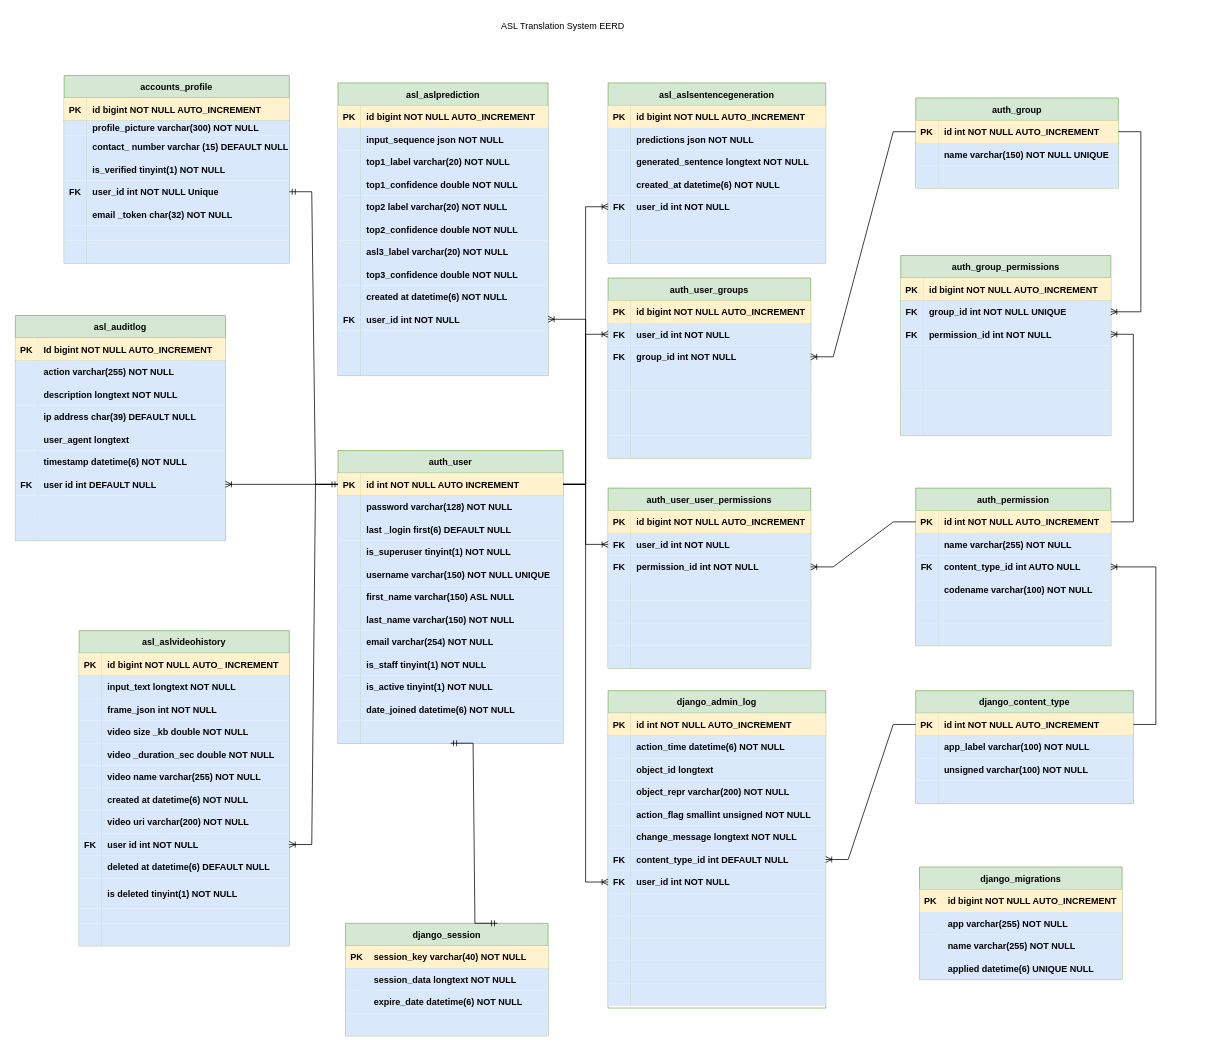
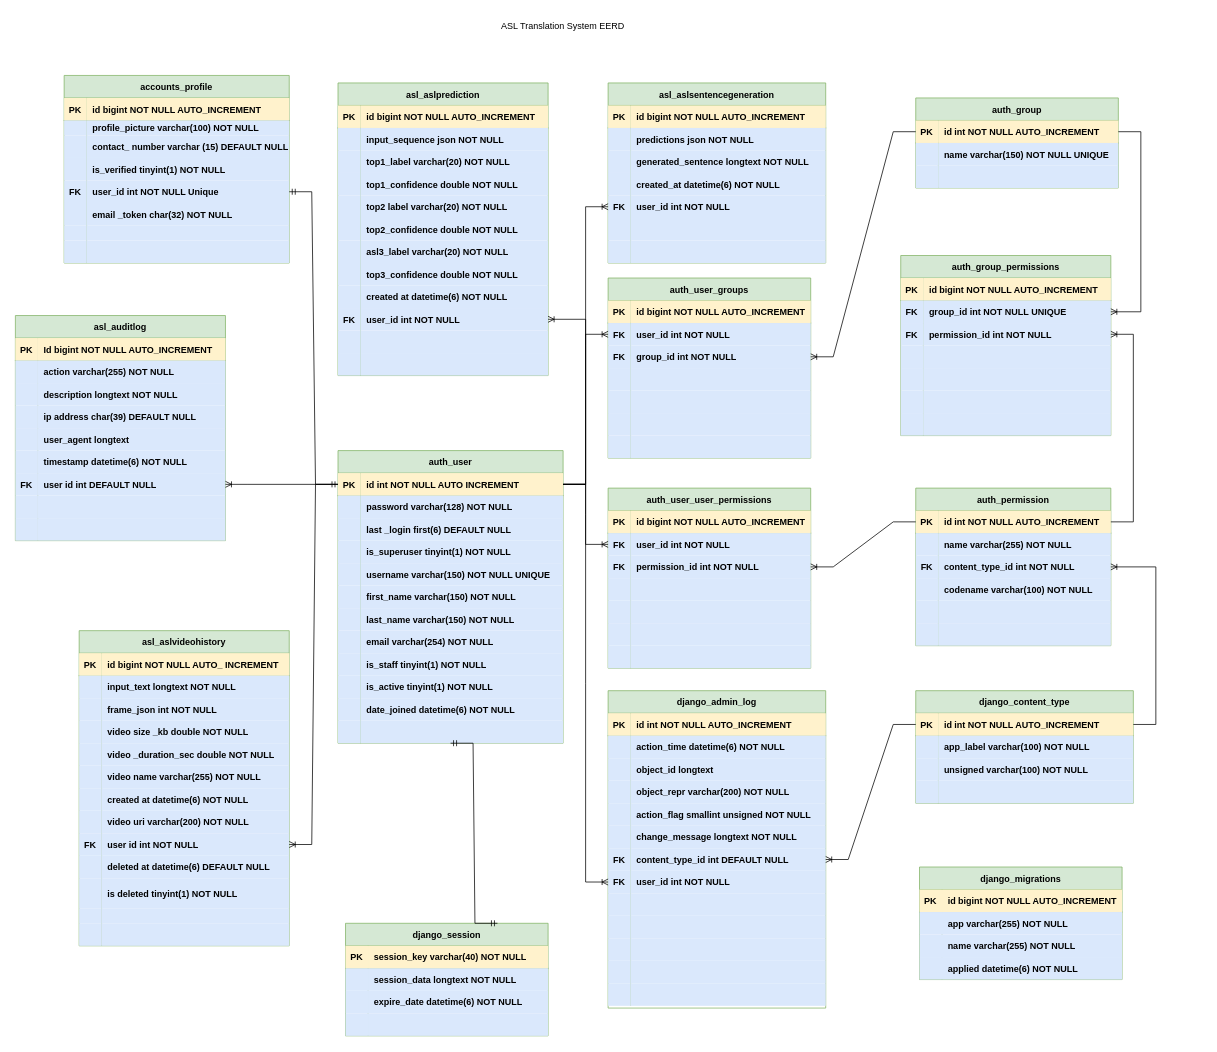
node "profile_picture varchar(300) NOT NULL": label "profile_picture varchar(300) NOT NULL" -> "profile_picture varchar(100) NOT NULL"
node "content_type_id int AUTO NULL": label "content_type_id int AUTO NULL" -> "content_type_id int NOT NULL"
node "first_name varchar(150) ASL NULL": label "first_name varchar(150) ASL NULL" -> "first_name varchar(150) NOT NULL"
node "applied datetime(6) UNIQUE NULL": label "applied datetime(6) UNIQUE NULL" -> "applied datetime(6) NOT NULL"
